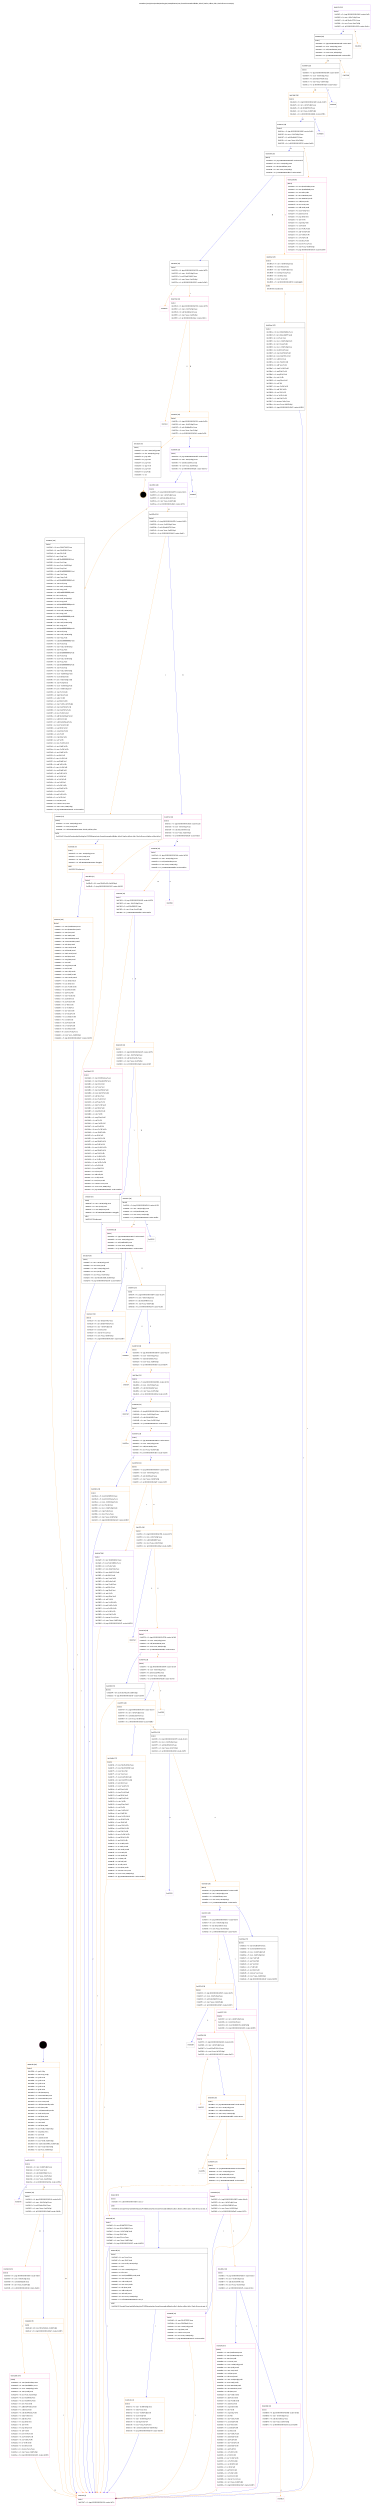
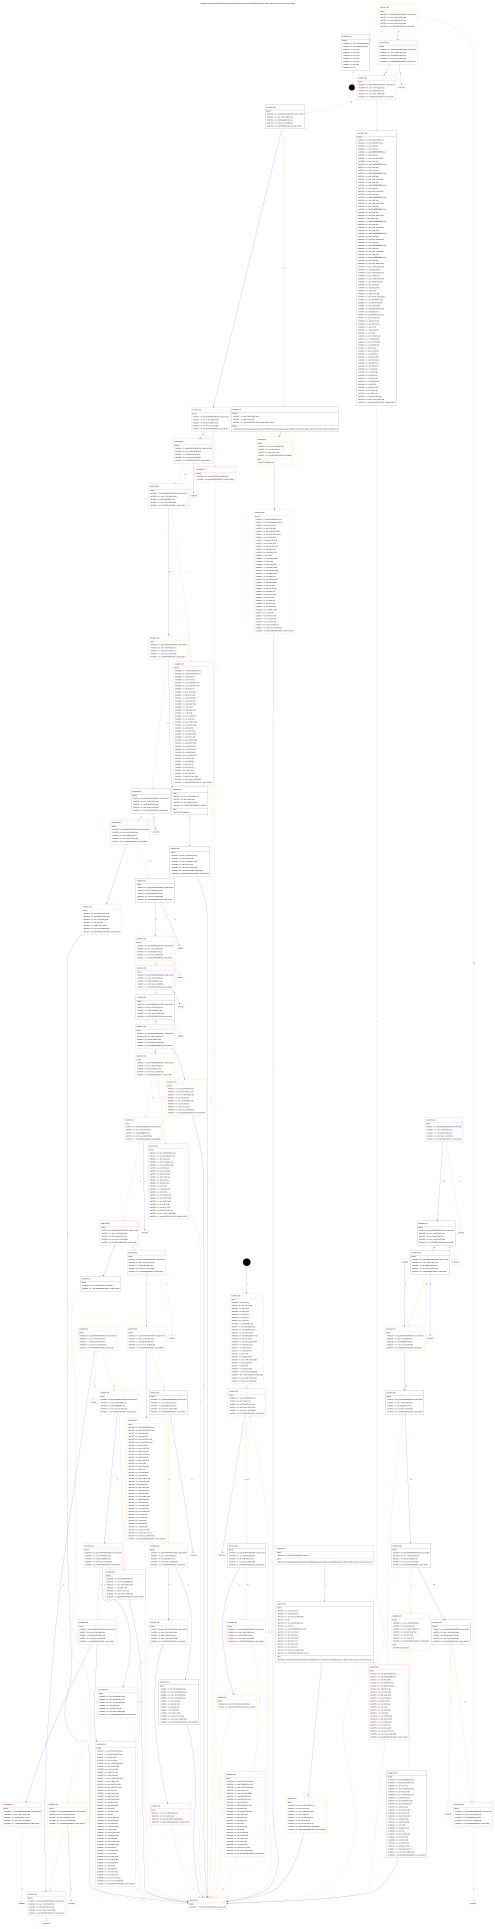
edge "0x4014d0 [28]" -> "0x401abb": reversed
edge "0x401540 [28]" -> "0x40155c [28]": reversed
edge "0x4017fc [28]" -> "0x401818 [28]": reversed
